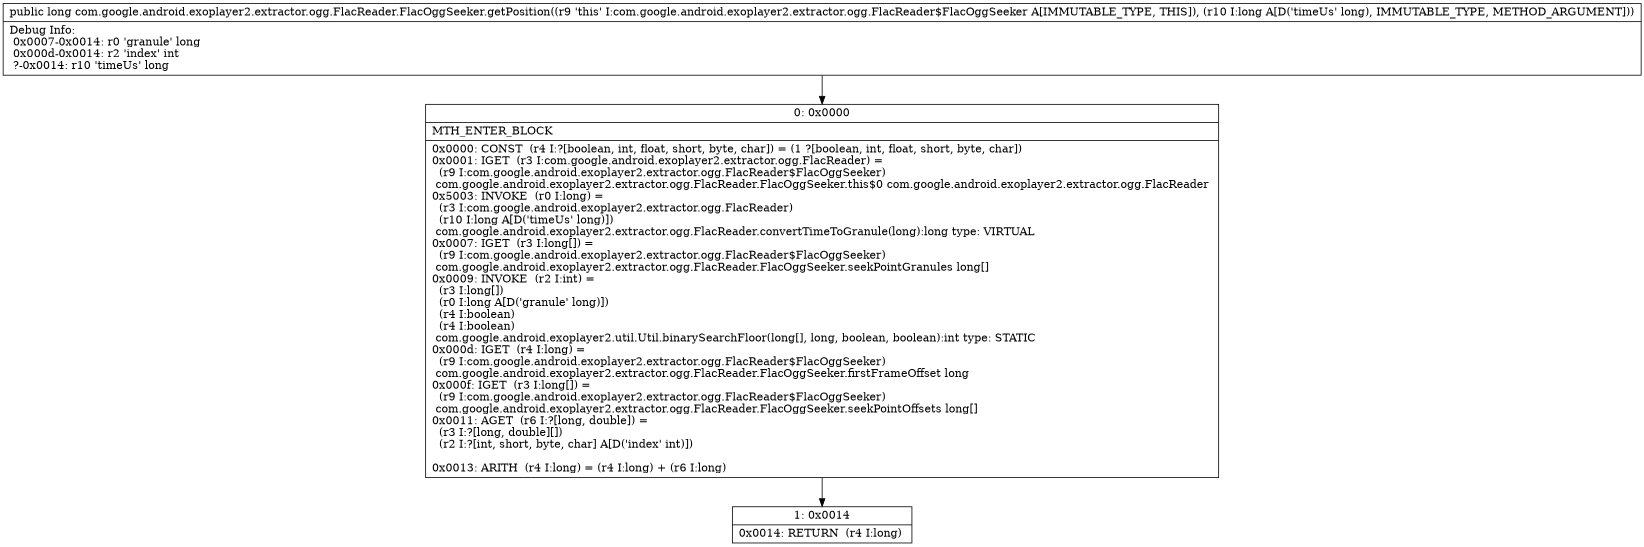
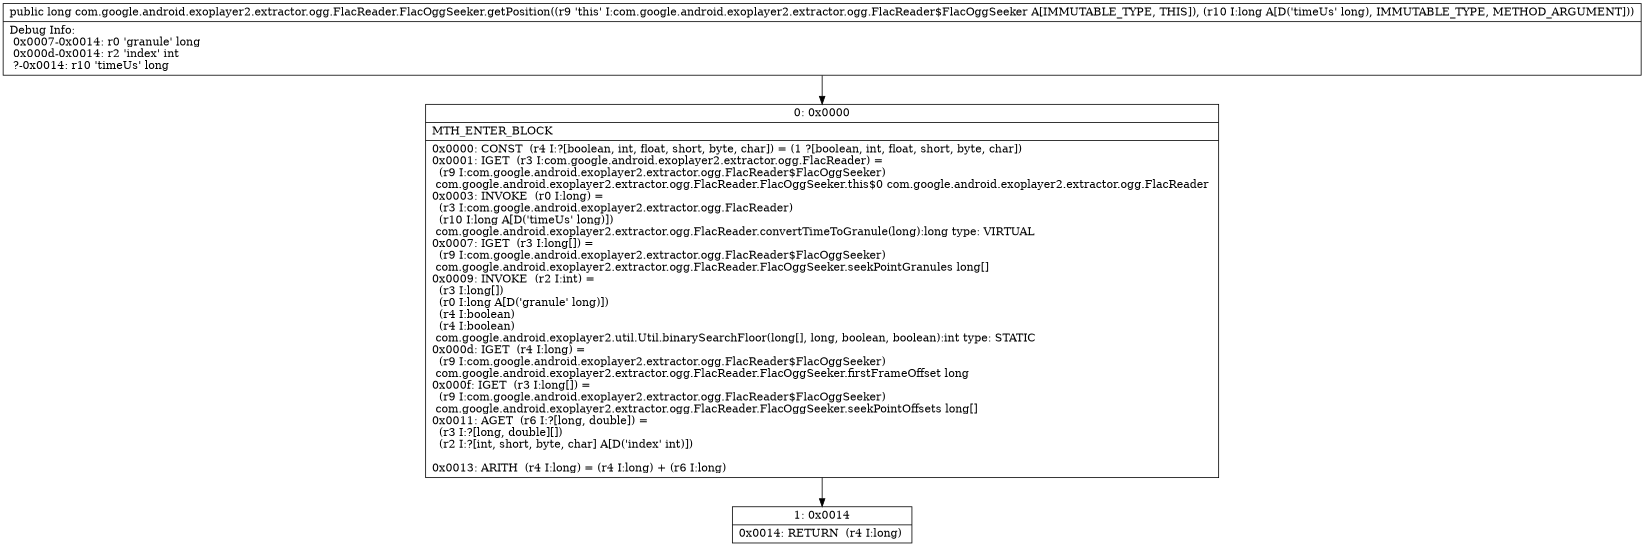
node "0: 0x0000": text "0x5003: INVOKE  (r0 I:long) =" -> "0x0003: INVOKE  (r0 I:long) ="
